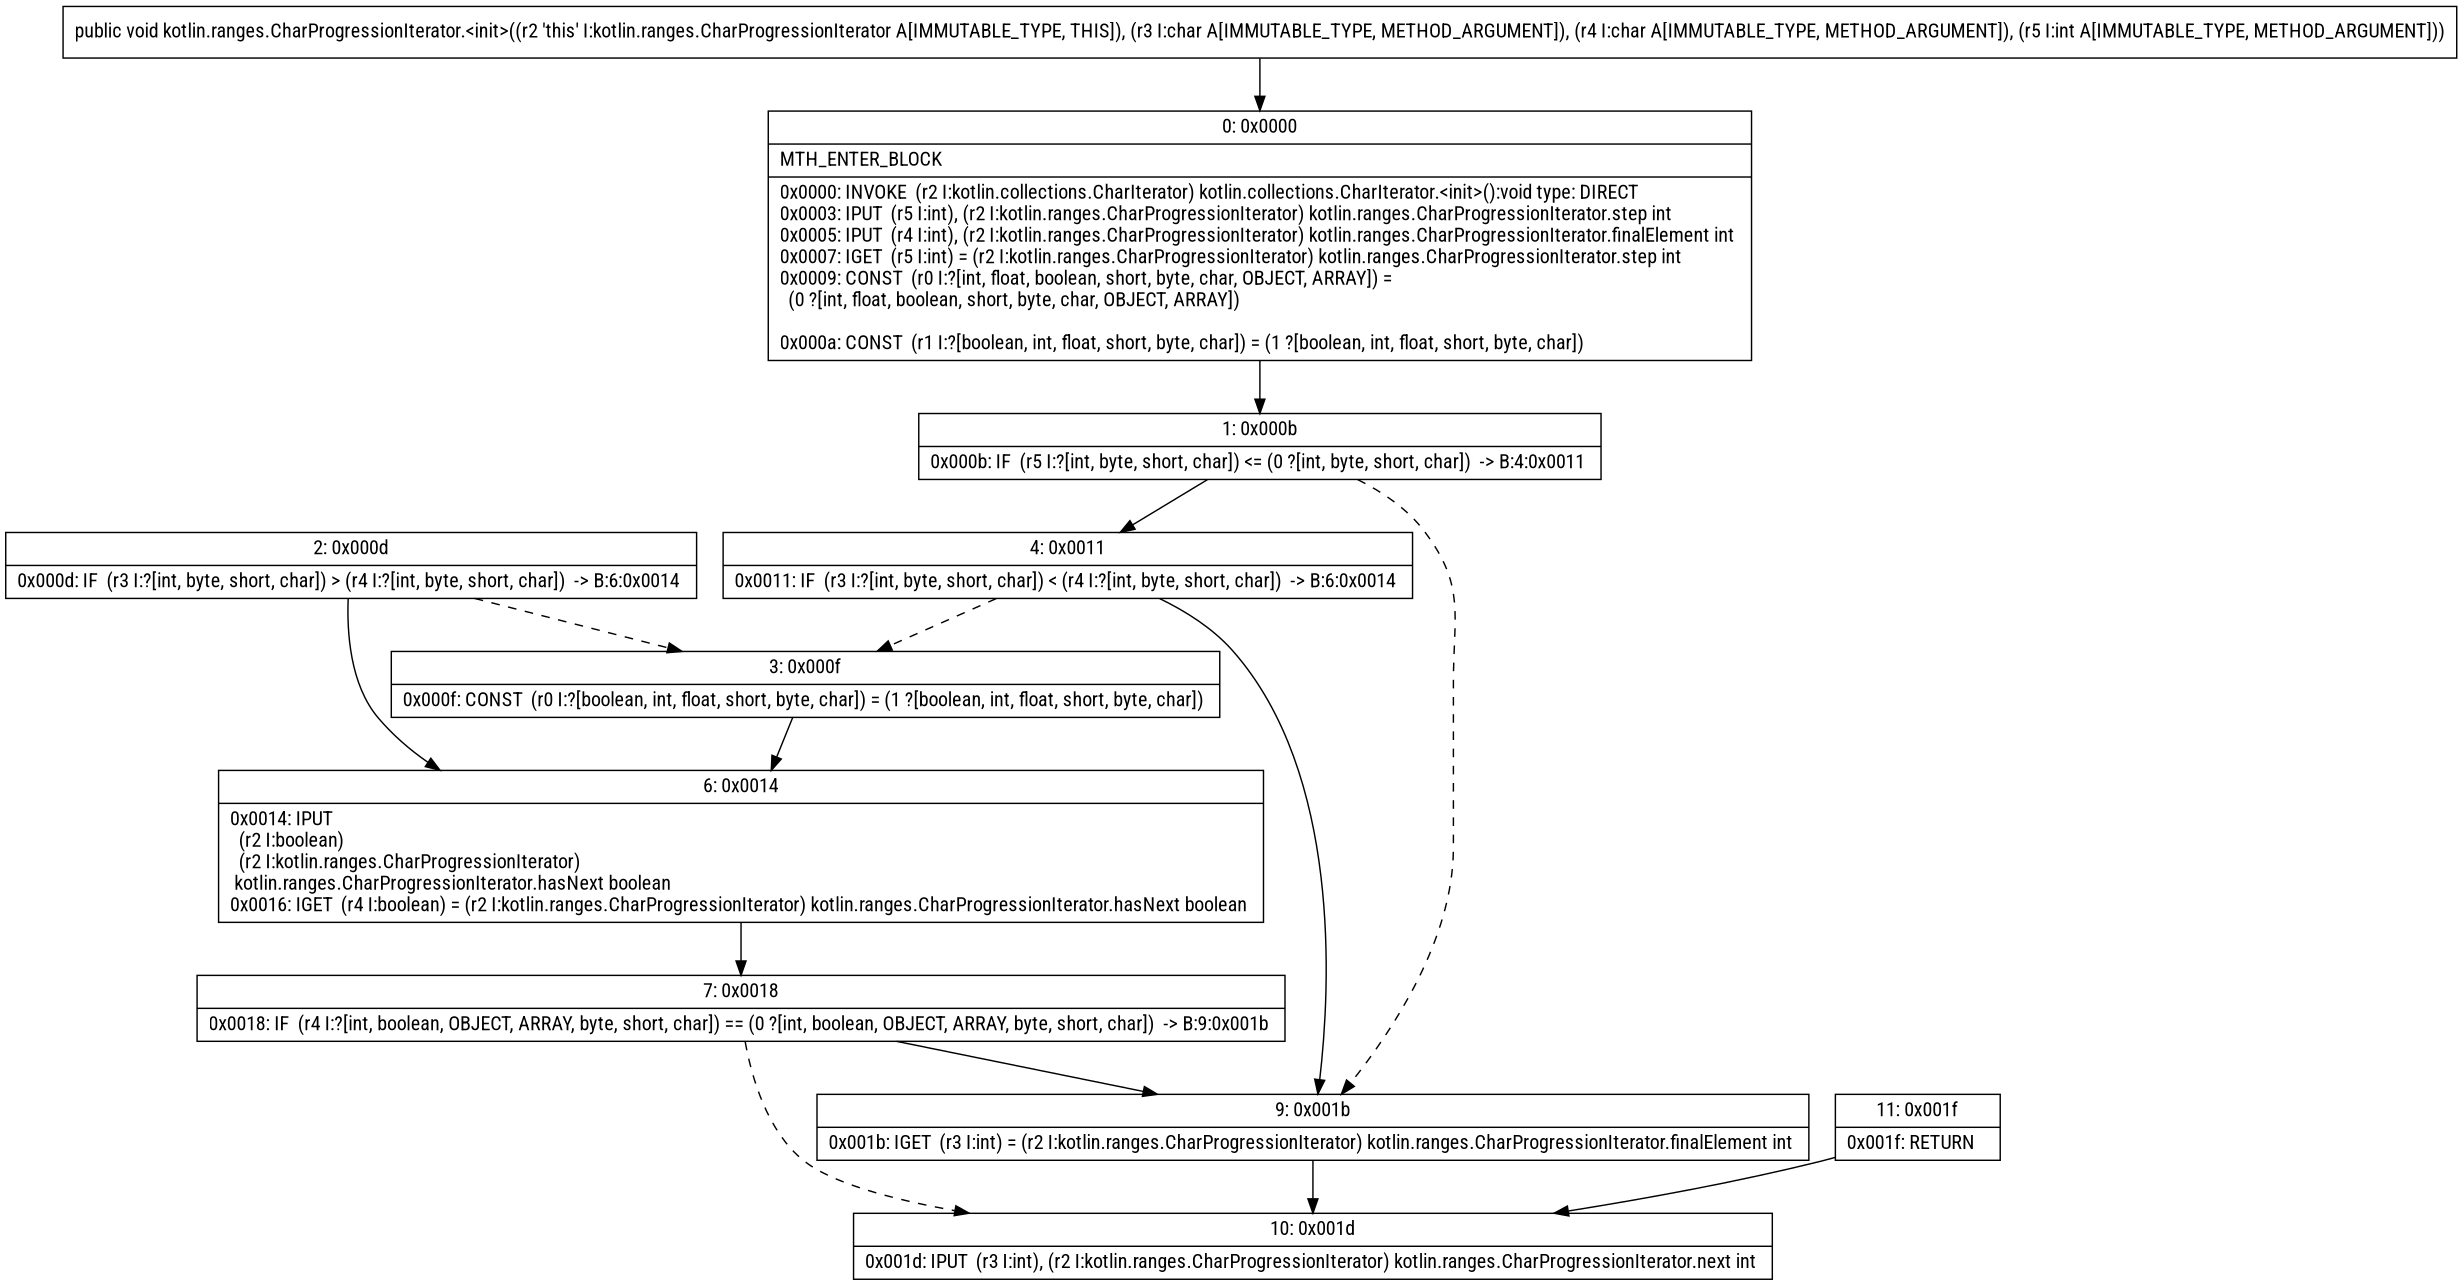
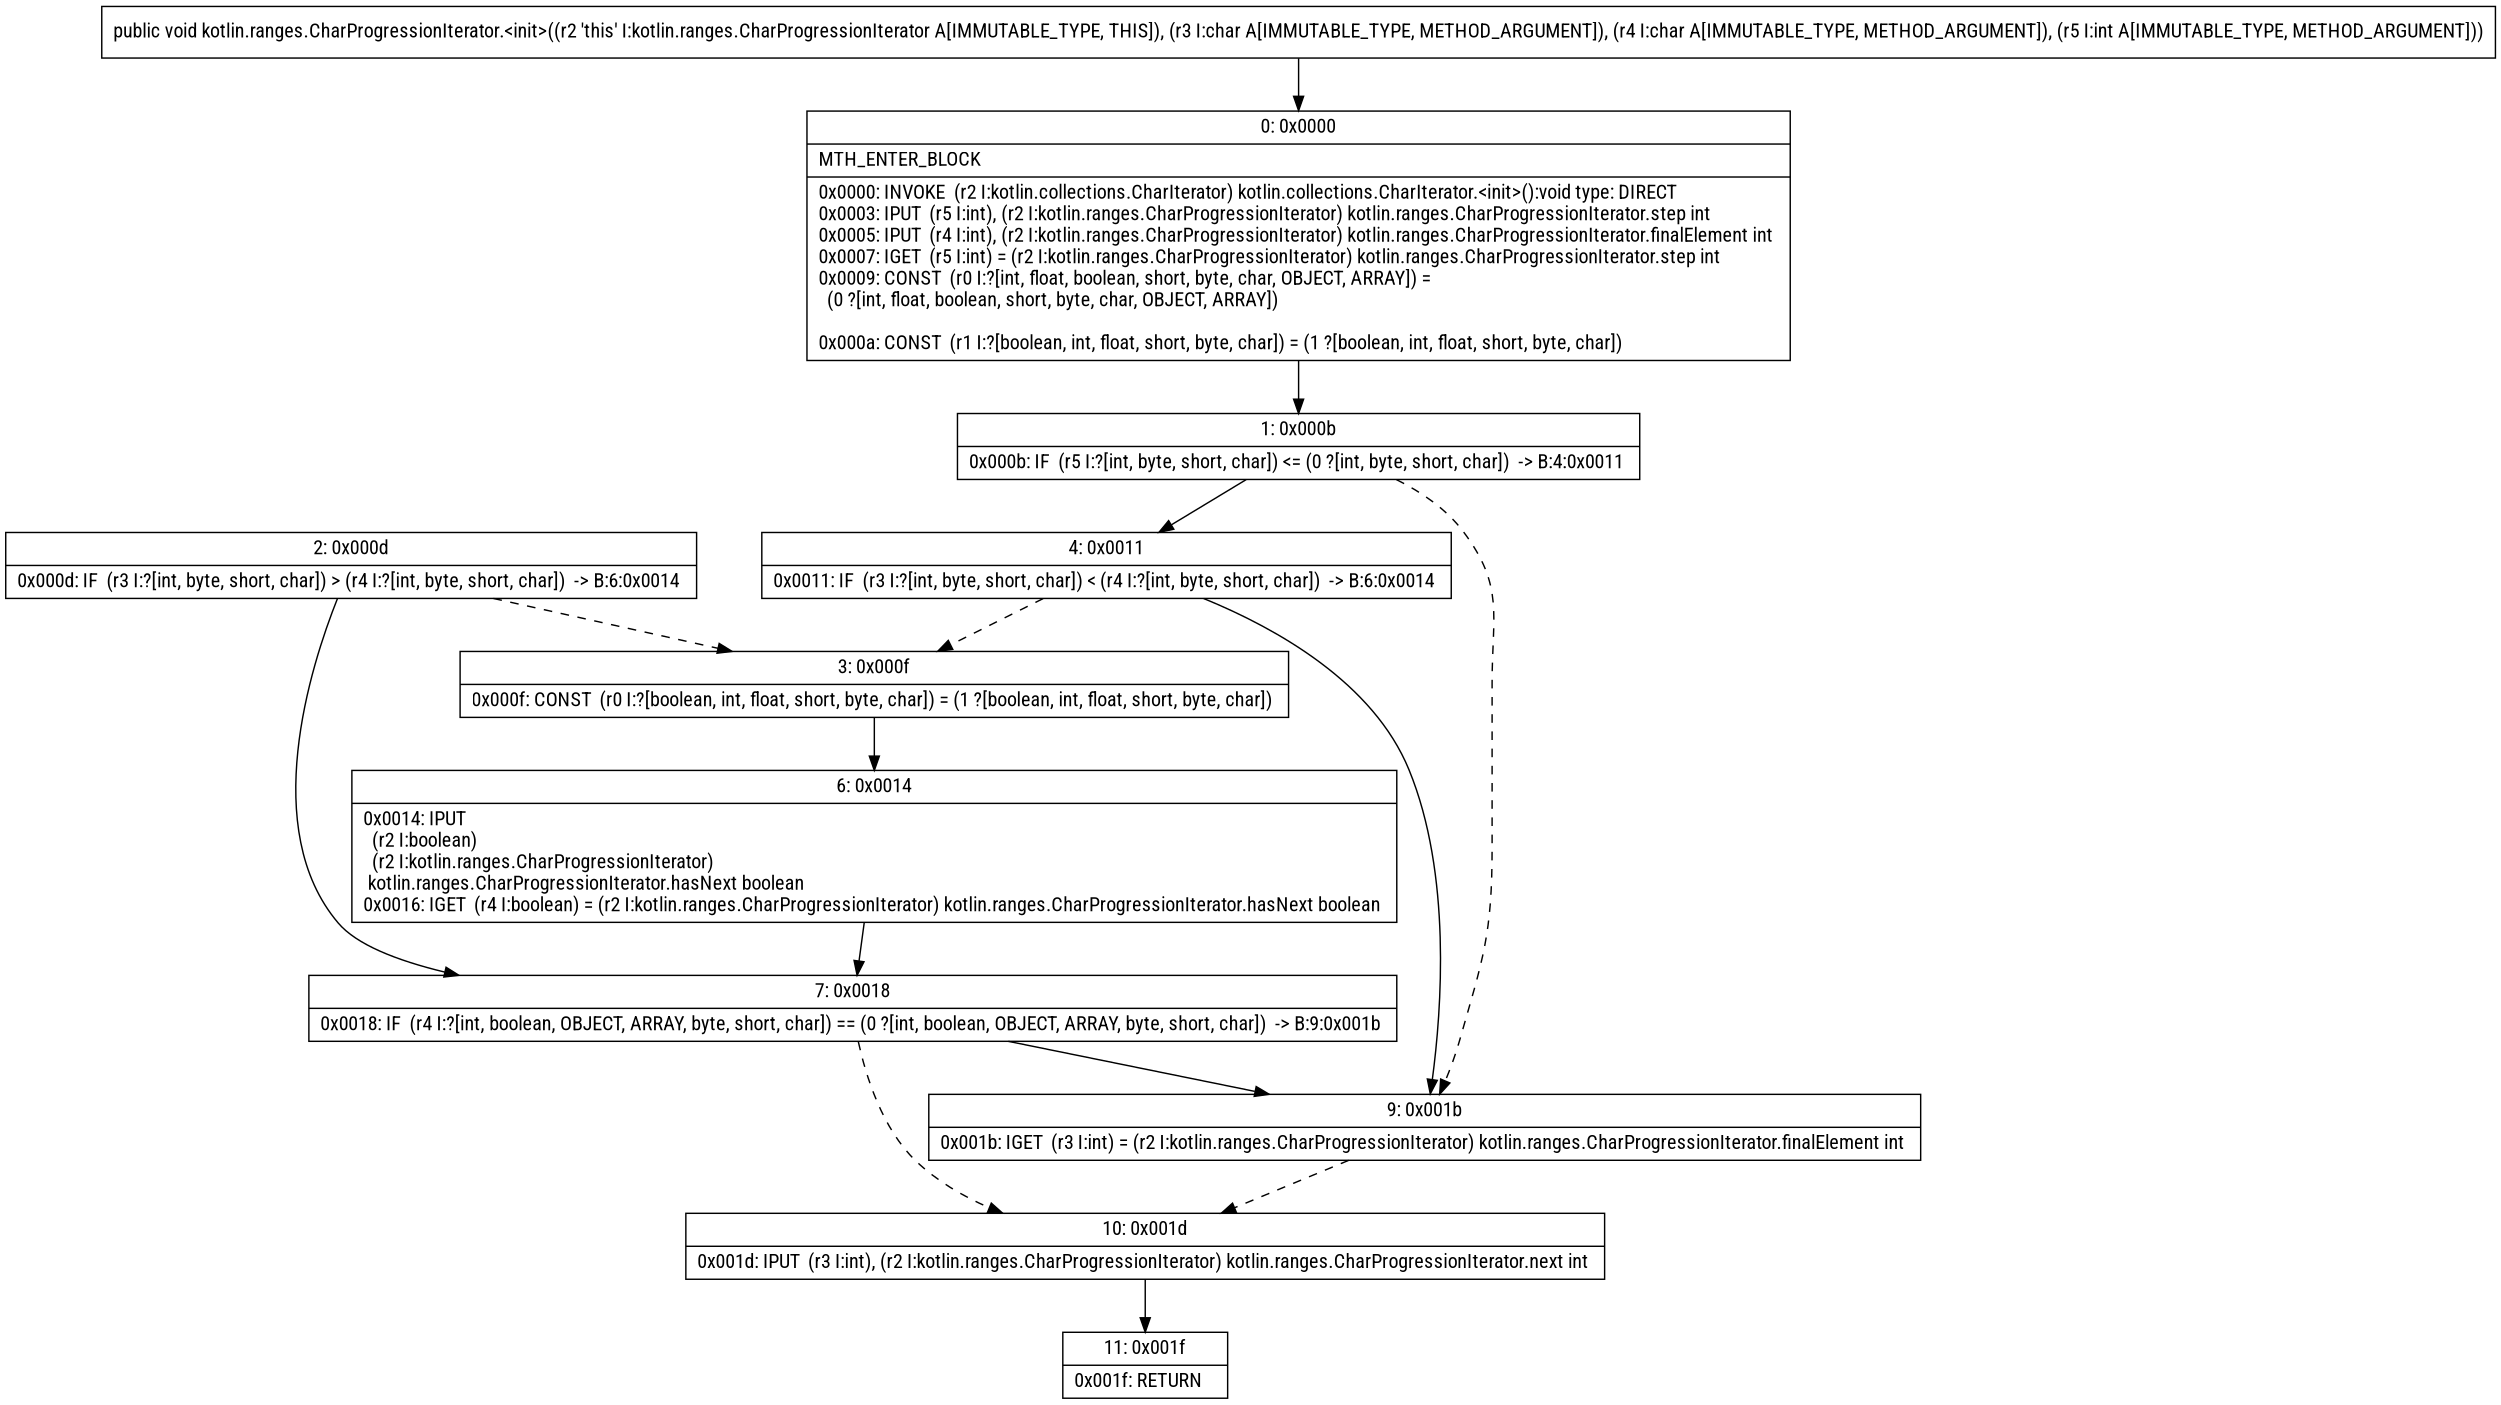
edge "2: 0x000d" -> "6: 0x0014": now "2: 0x000d" -> "7: 0x0018"
edge "9: 0x001b" -> "10: 0x001d": style solid -> dashed
edge "11: 0x001f" -> "10: 0x001d": reversed
